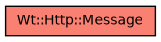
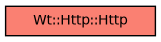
node "Wt::Http::Message": label "Wt::Http::Message" -> "Wt::Http::Http"
